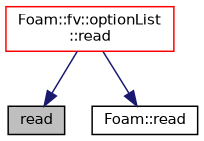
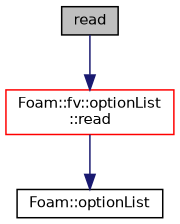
edge "Foam::fv::optionList ::read" -> "read": reversed
node "Foam::read": label "Foam::read" -> "Foam::optionList"
